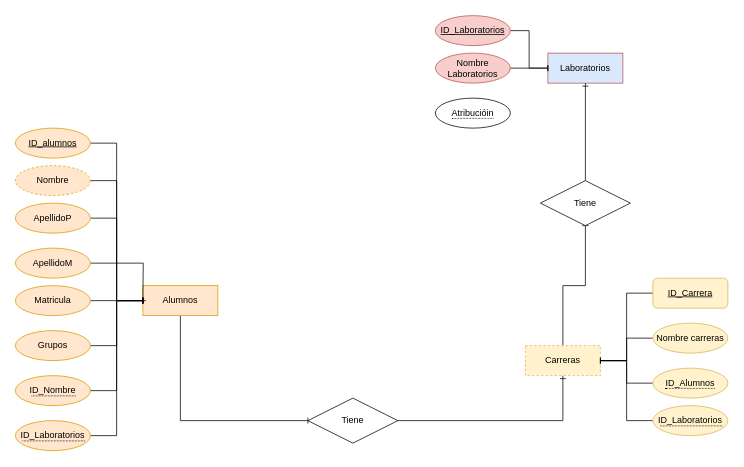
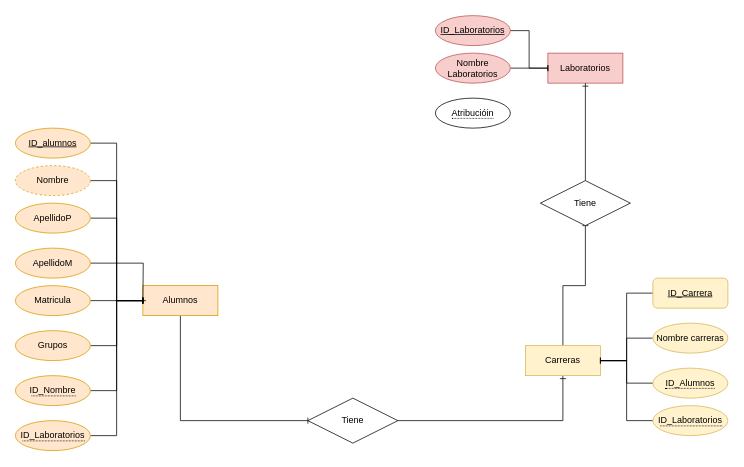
node "Laboratorios": fillcolor #dae8fc -> #f8cecc
node "Carreras": style dashed -> solid
